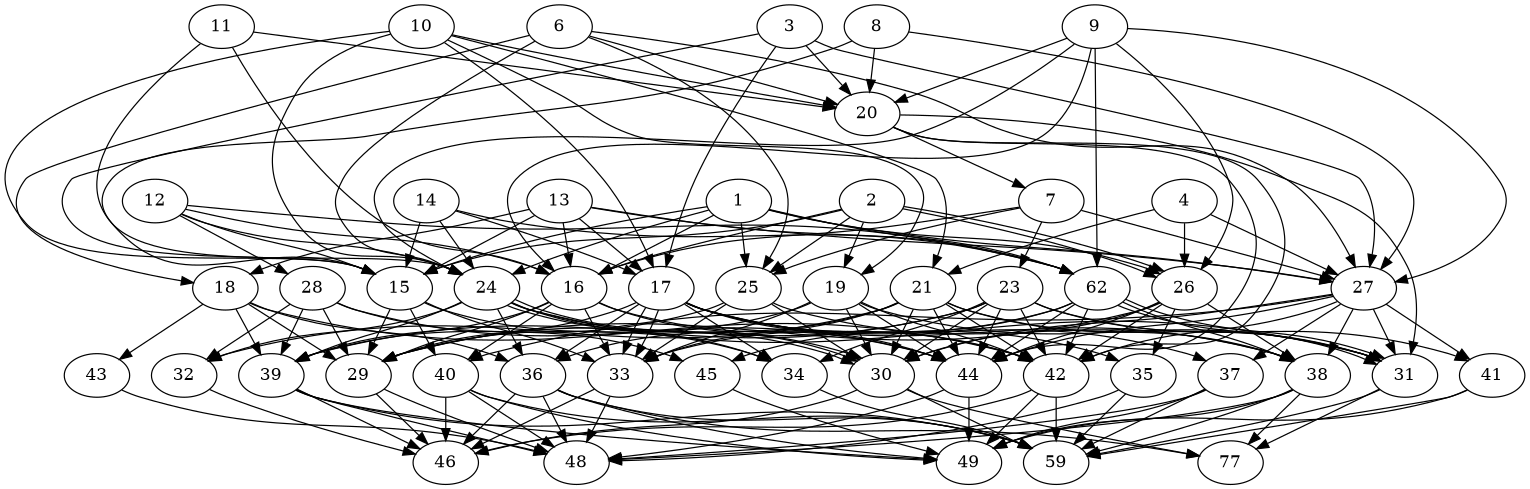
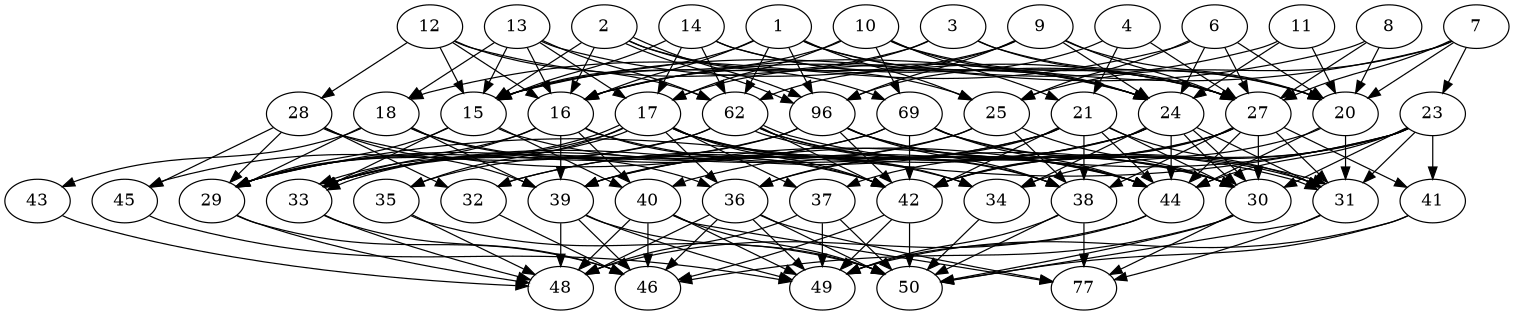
edge "14" -> "27": added
edge "20" -> "7": reversed
edge "40" -> "77": added
node "19": label "19" -> "69"
node "26": label "26" -> "96"
edge "38" -> "48": removed
node "59": label "59" -> "50"
